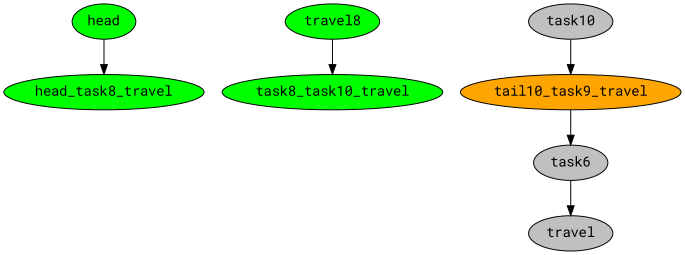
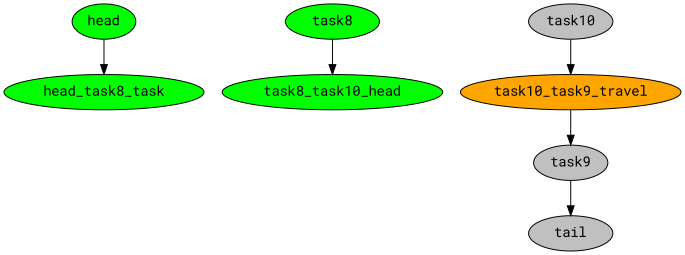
node "travel8": label "travel8" -> "task8"
node "head_task8_travel": label "head_task8_travel" -> "head_task8_task"
node "task8_task10_travel": label "task8_task10_travel" -> "task8_task10_head"
node "tail10_task9_travel": label "tail10_task9_travel" -> "task10_task9_travel"
node "task6": label "task6" -> "task9"
node "travel": label "travel" -> "tail"
